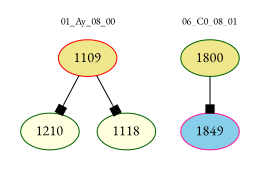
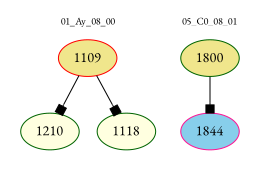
cluster "06_C0_08_01": label "06_C0_08_01" -> "05_C0_08_01"
node "1849": label "1849" -> "1844"
